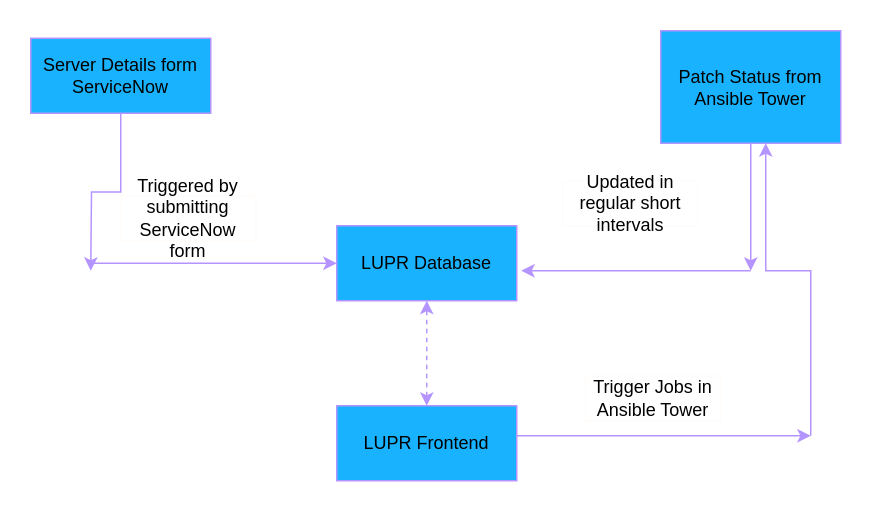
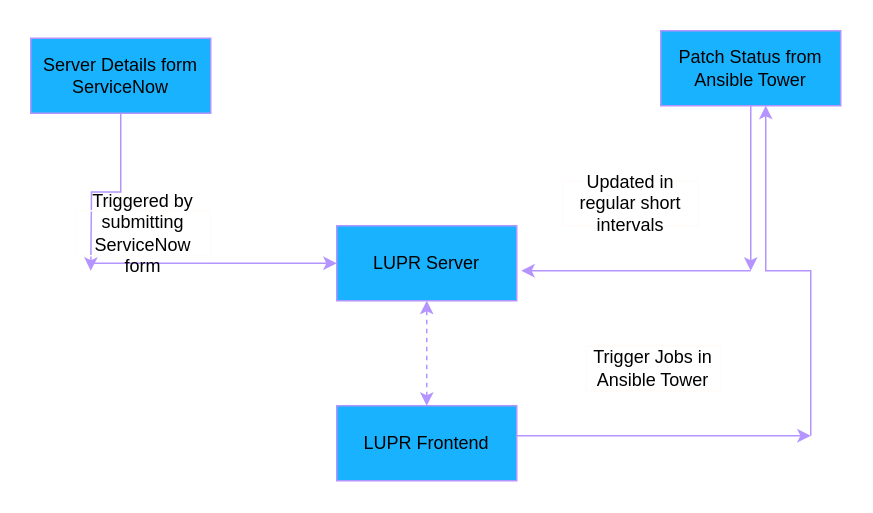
node "Patch Status from Ansible Tower": size 180x113 -> 180x75
node "Triggered by submitting ServiceNow form": moved (188, 218) -> (143, 233)
node "LUPR Database": label "LUPR Database" -> "LUPR Server"
node "Trigger Jobs in Ansible Tower": moved (653, 398) -> (653, 368)
